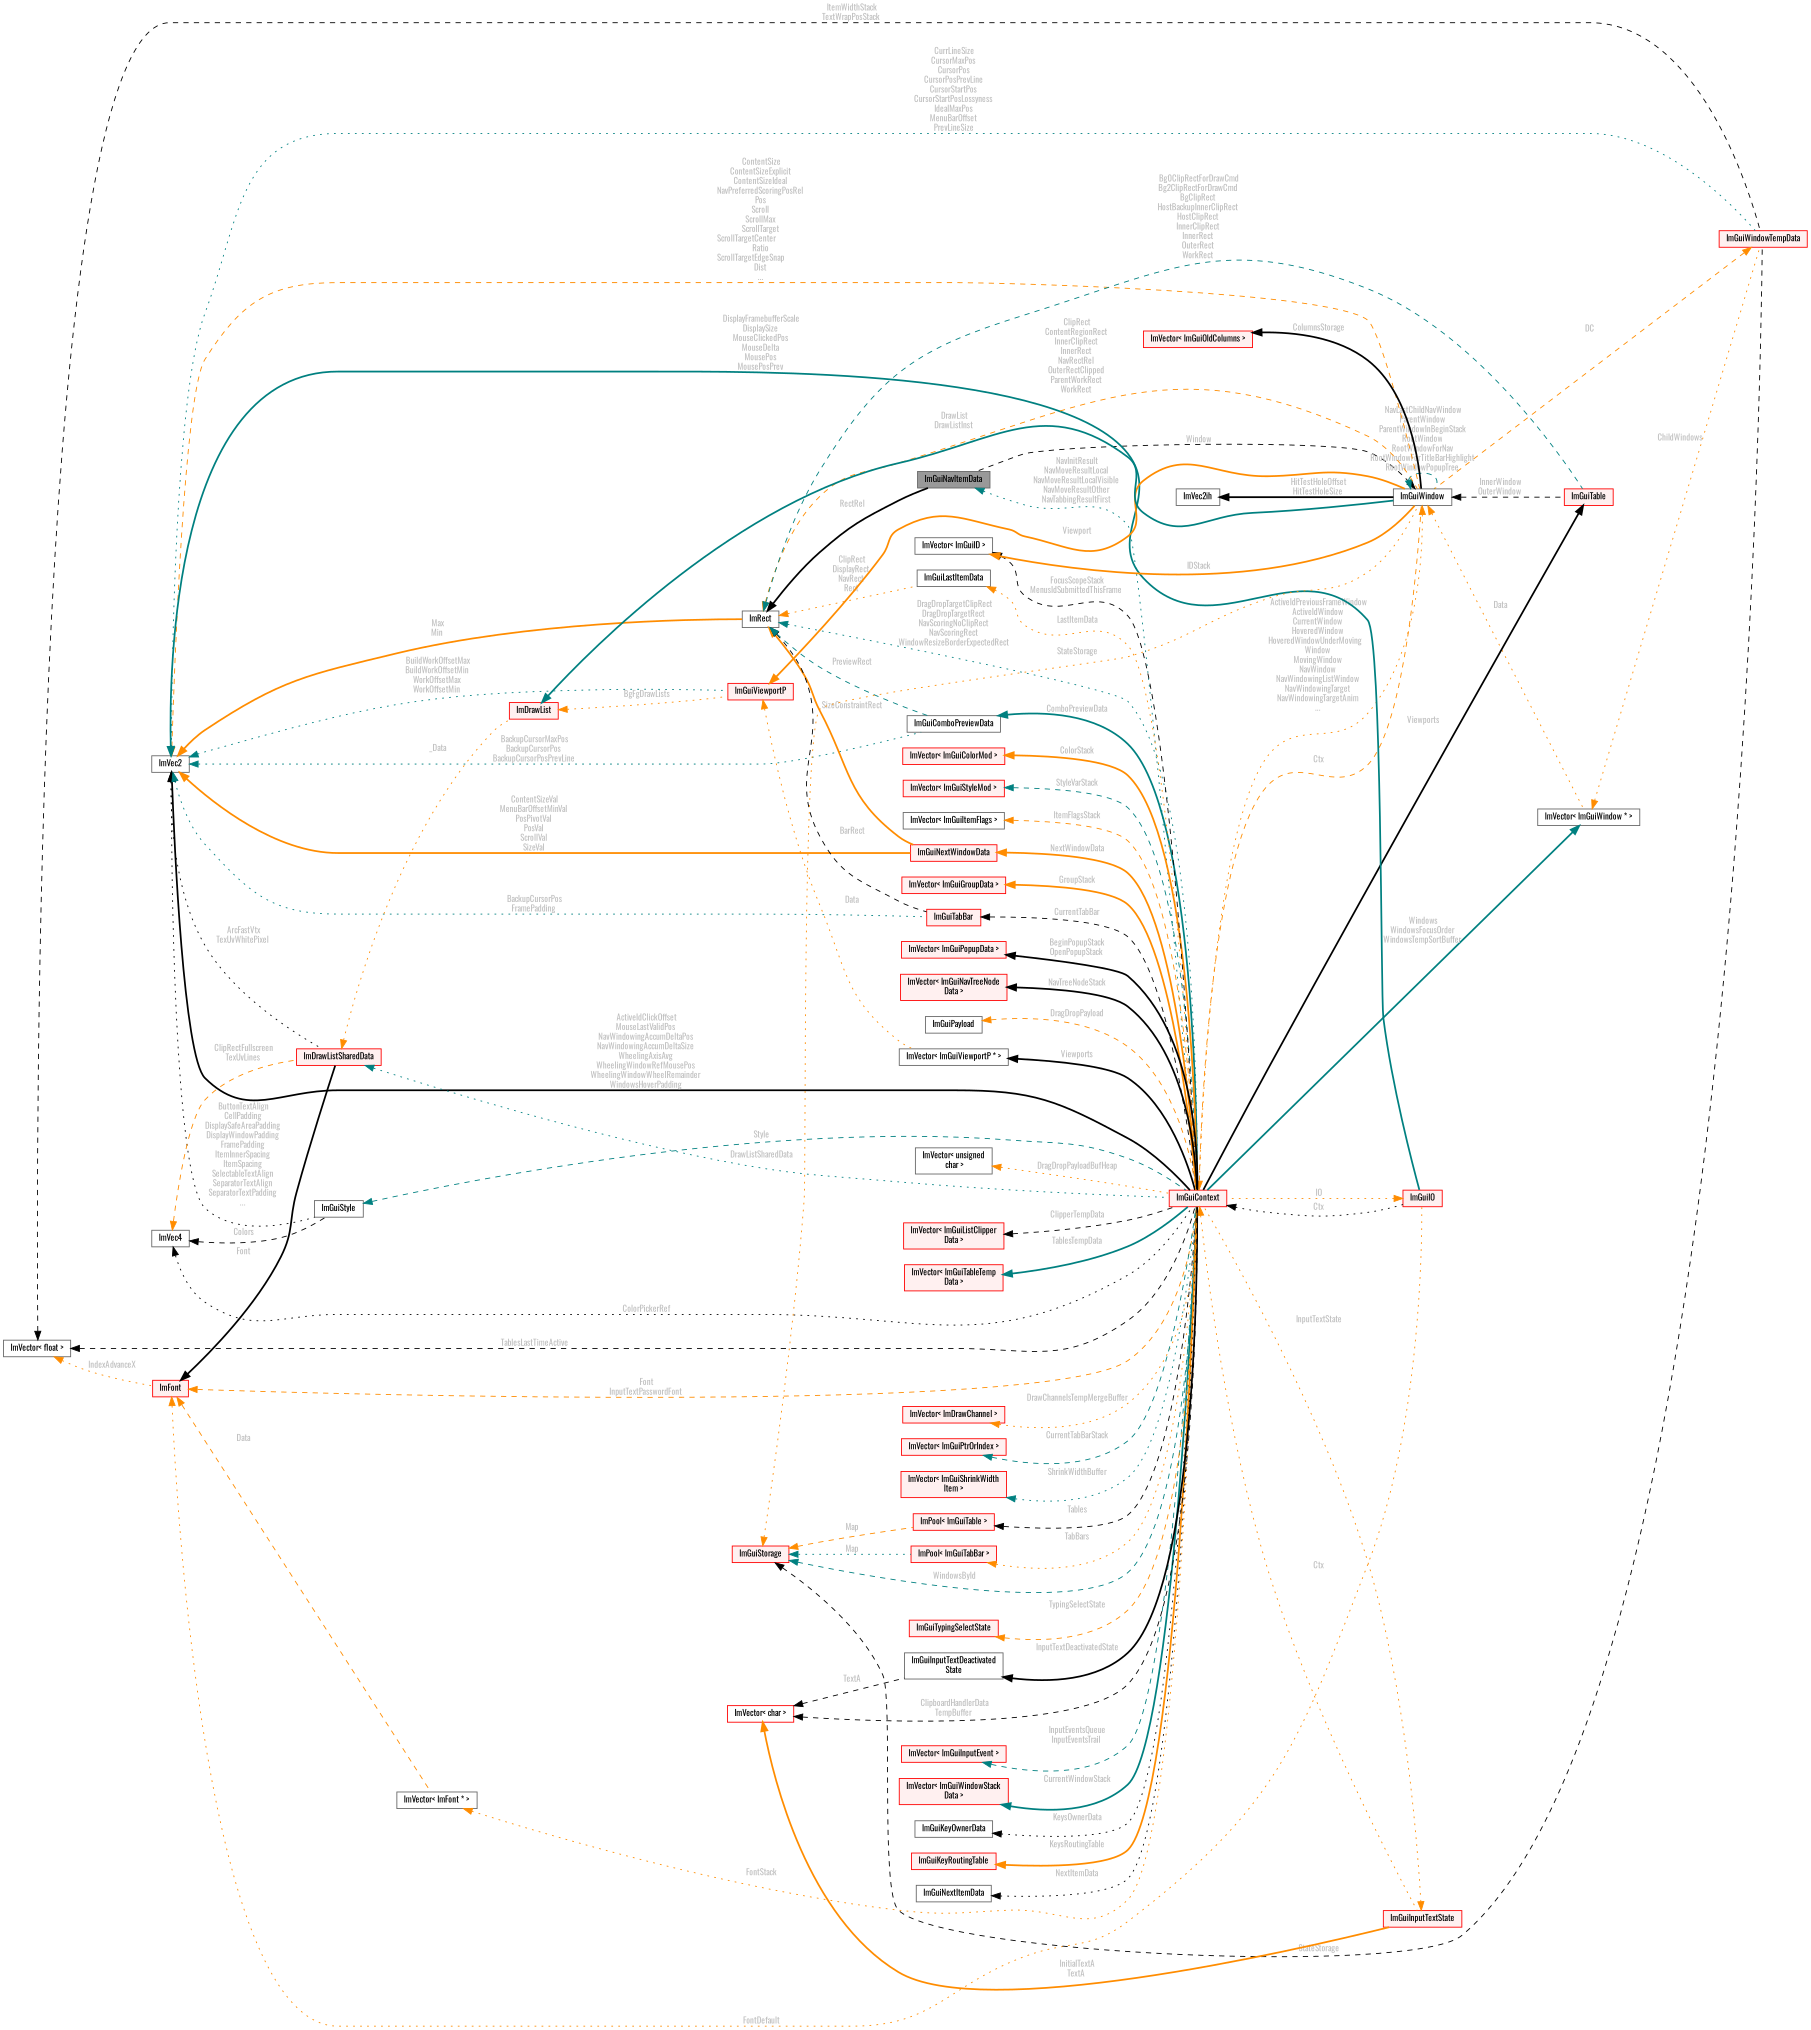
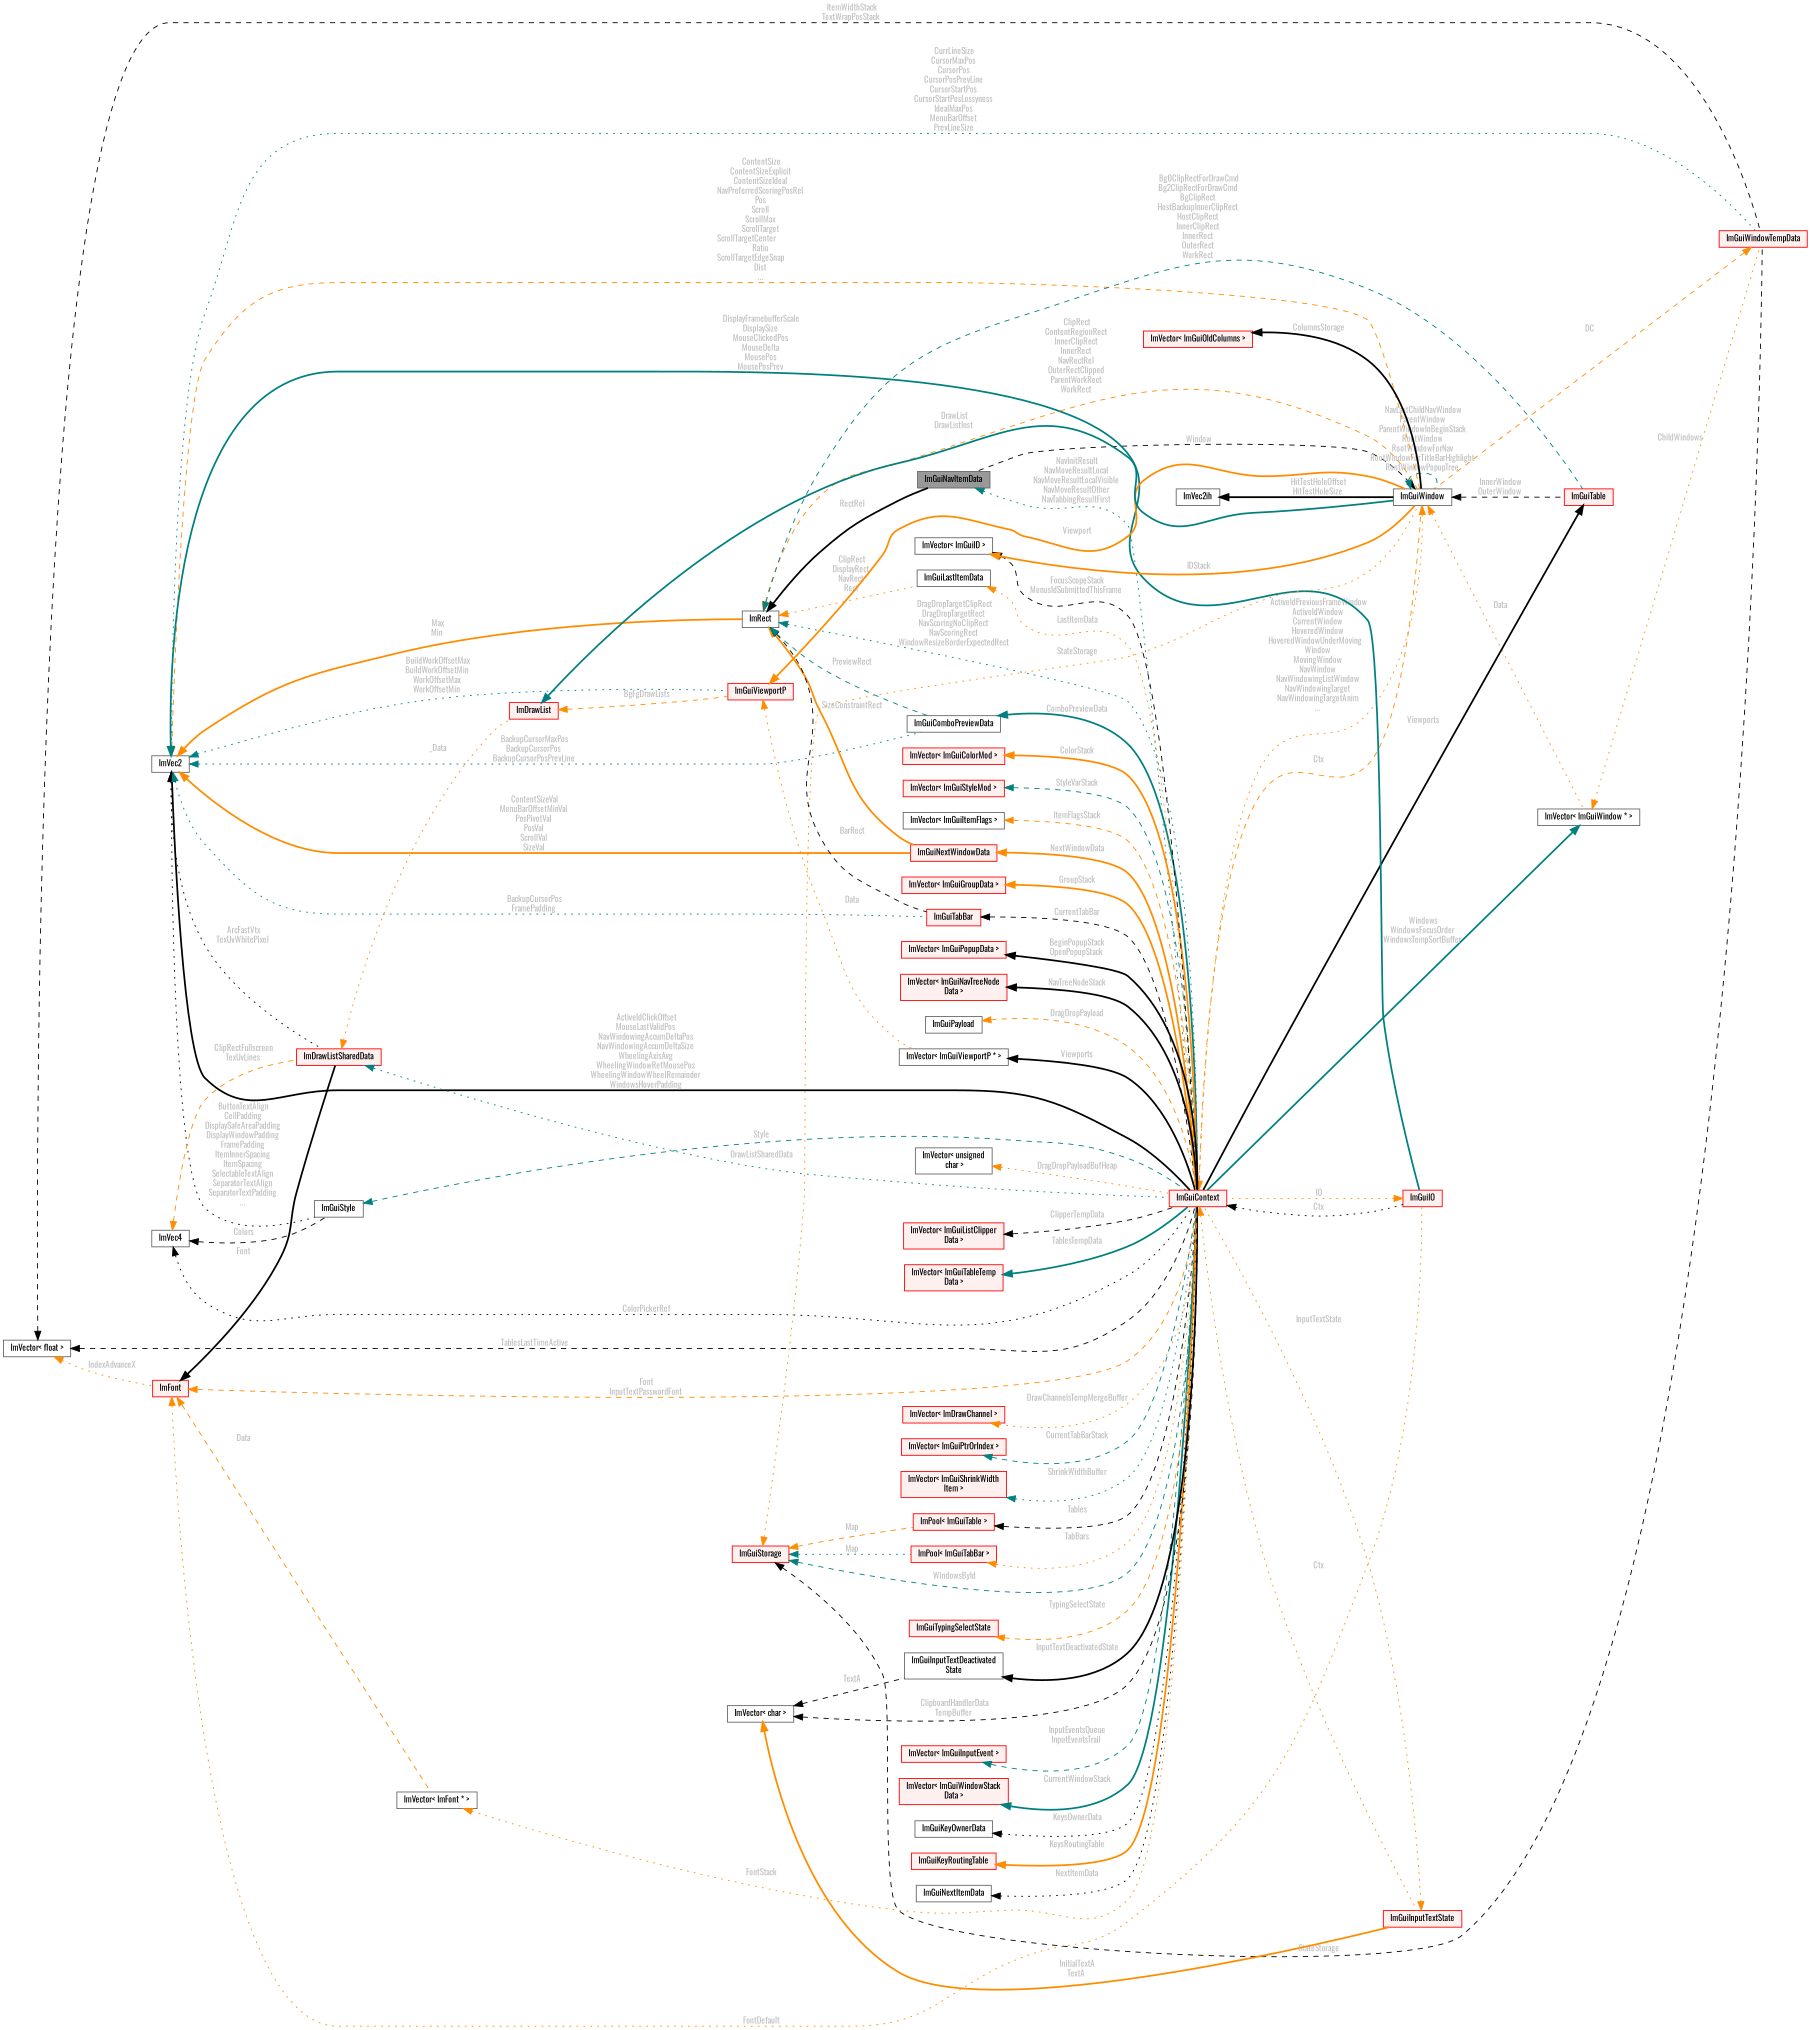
edge "ImGuiViewportP" -> "ImDrawList": style dotted -> dashed
node "ImVector< char >": color red -> gray40
